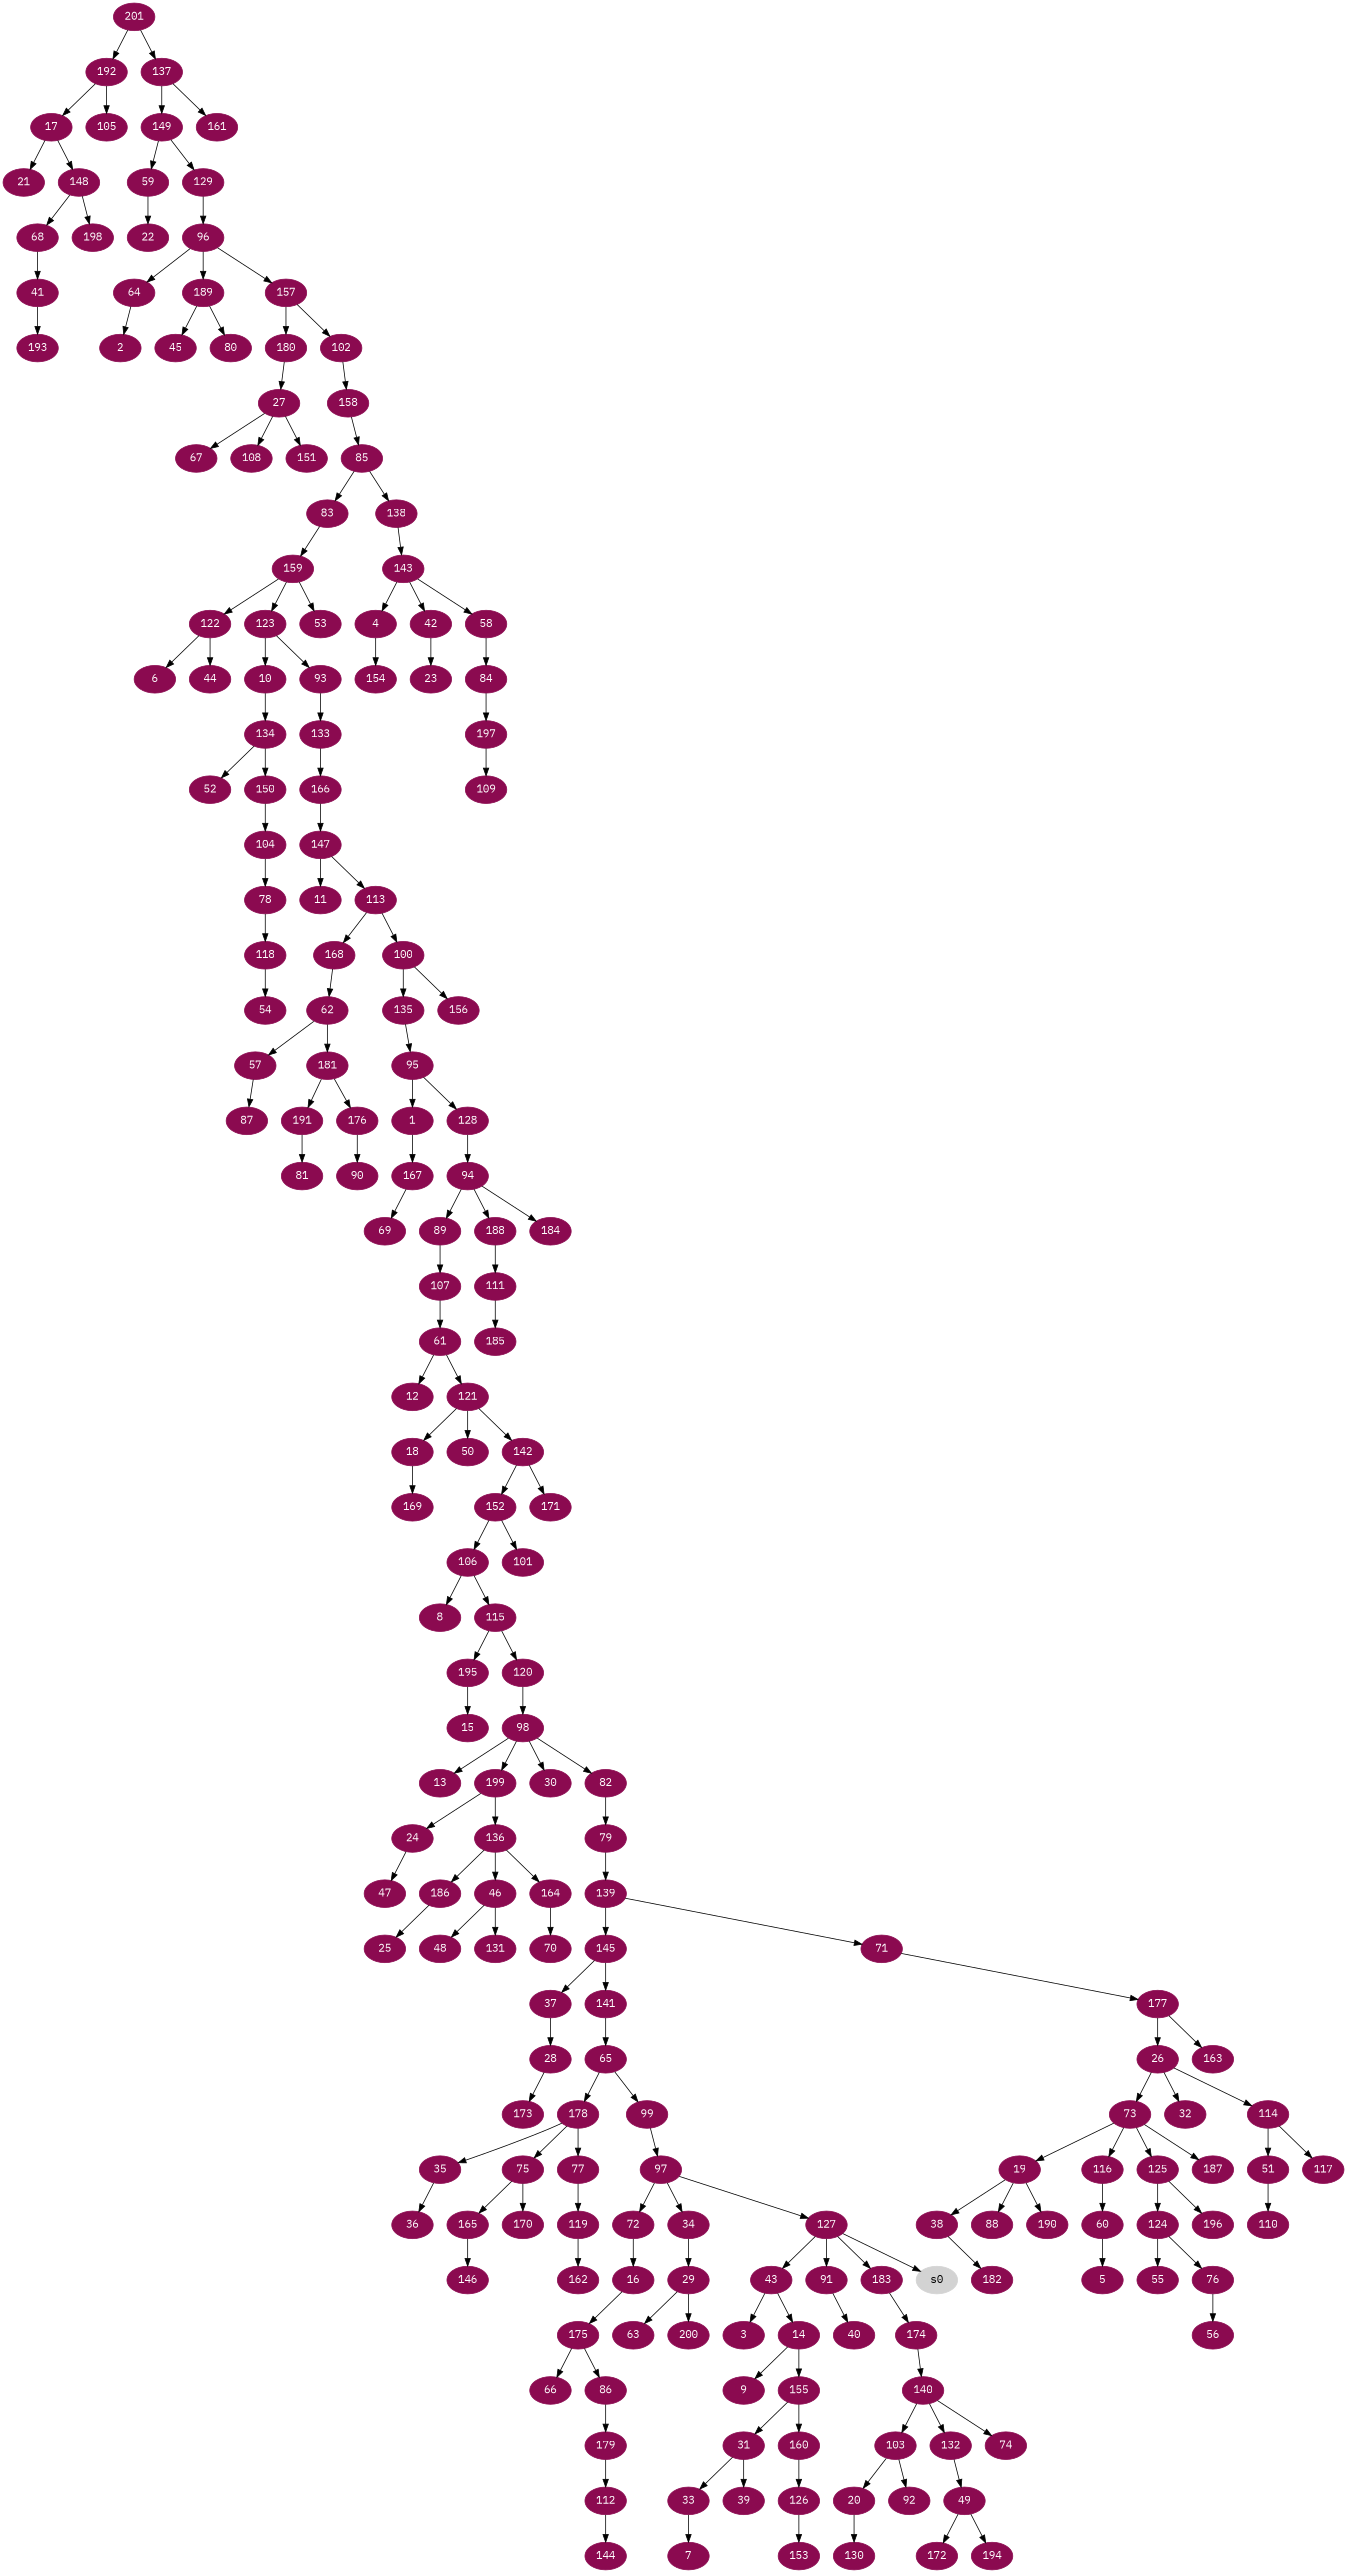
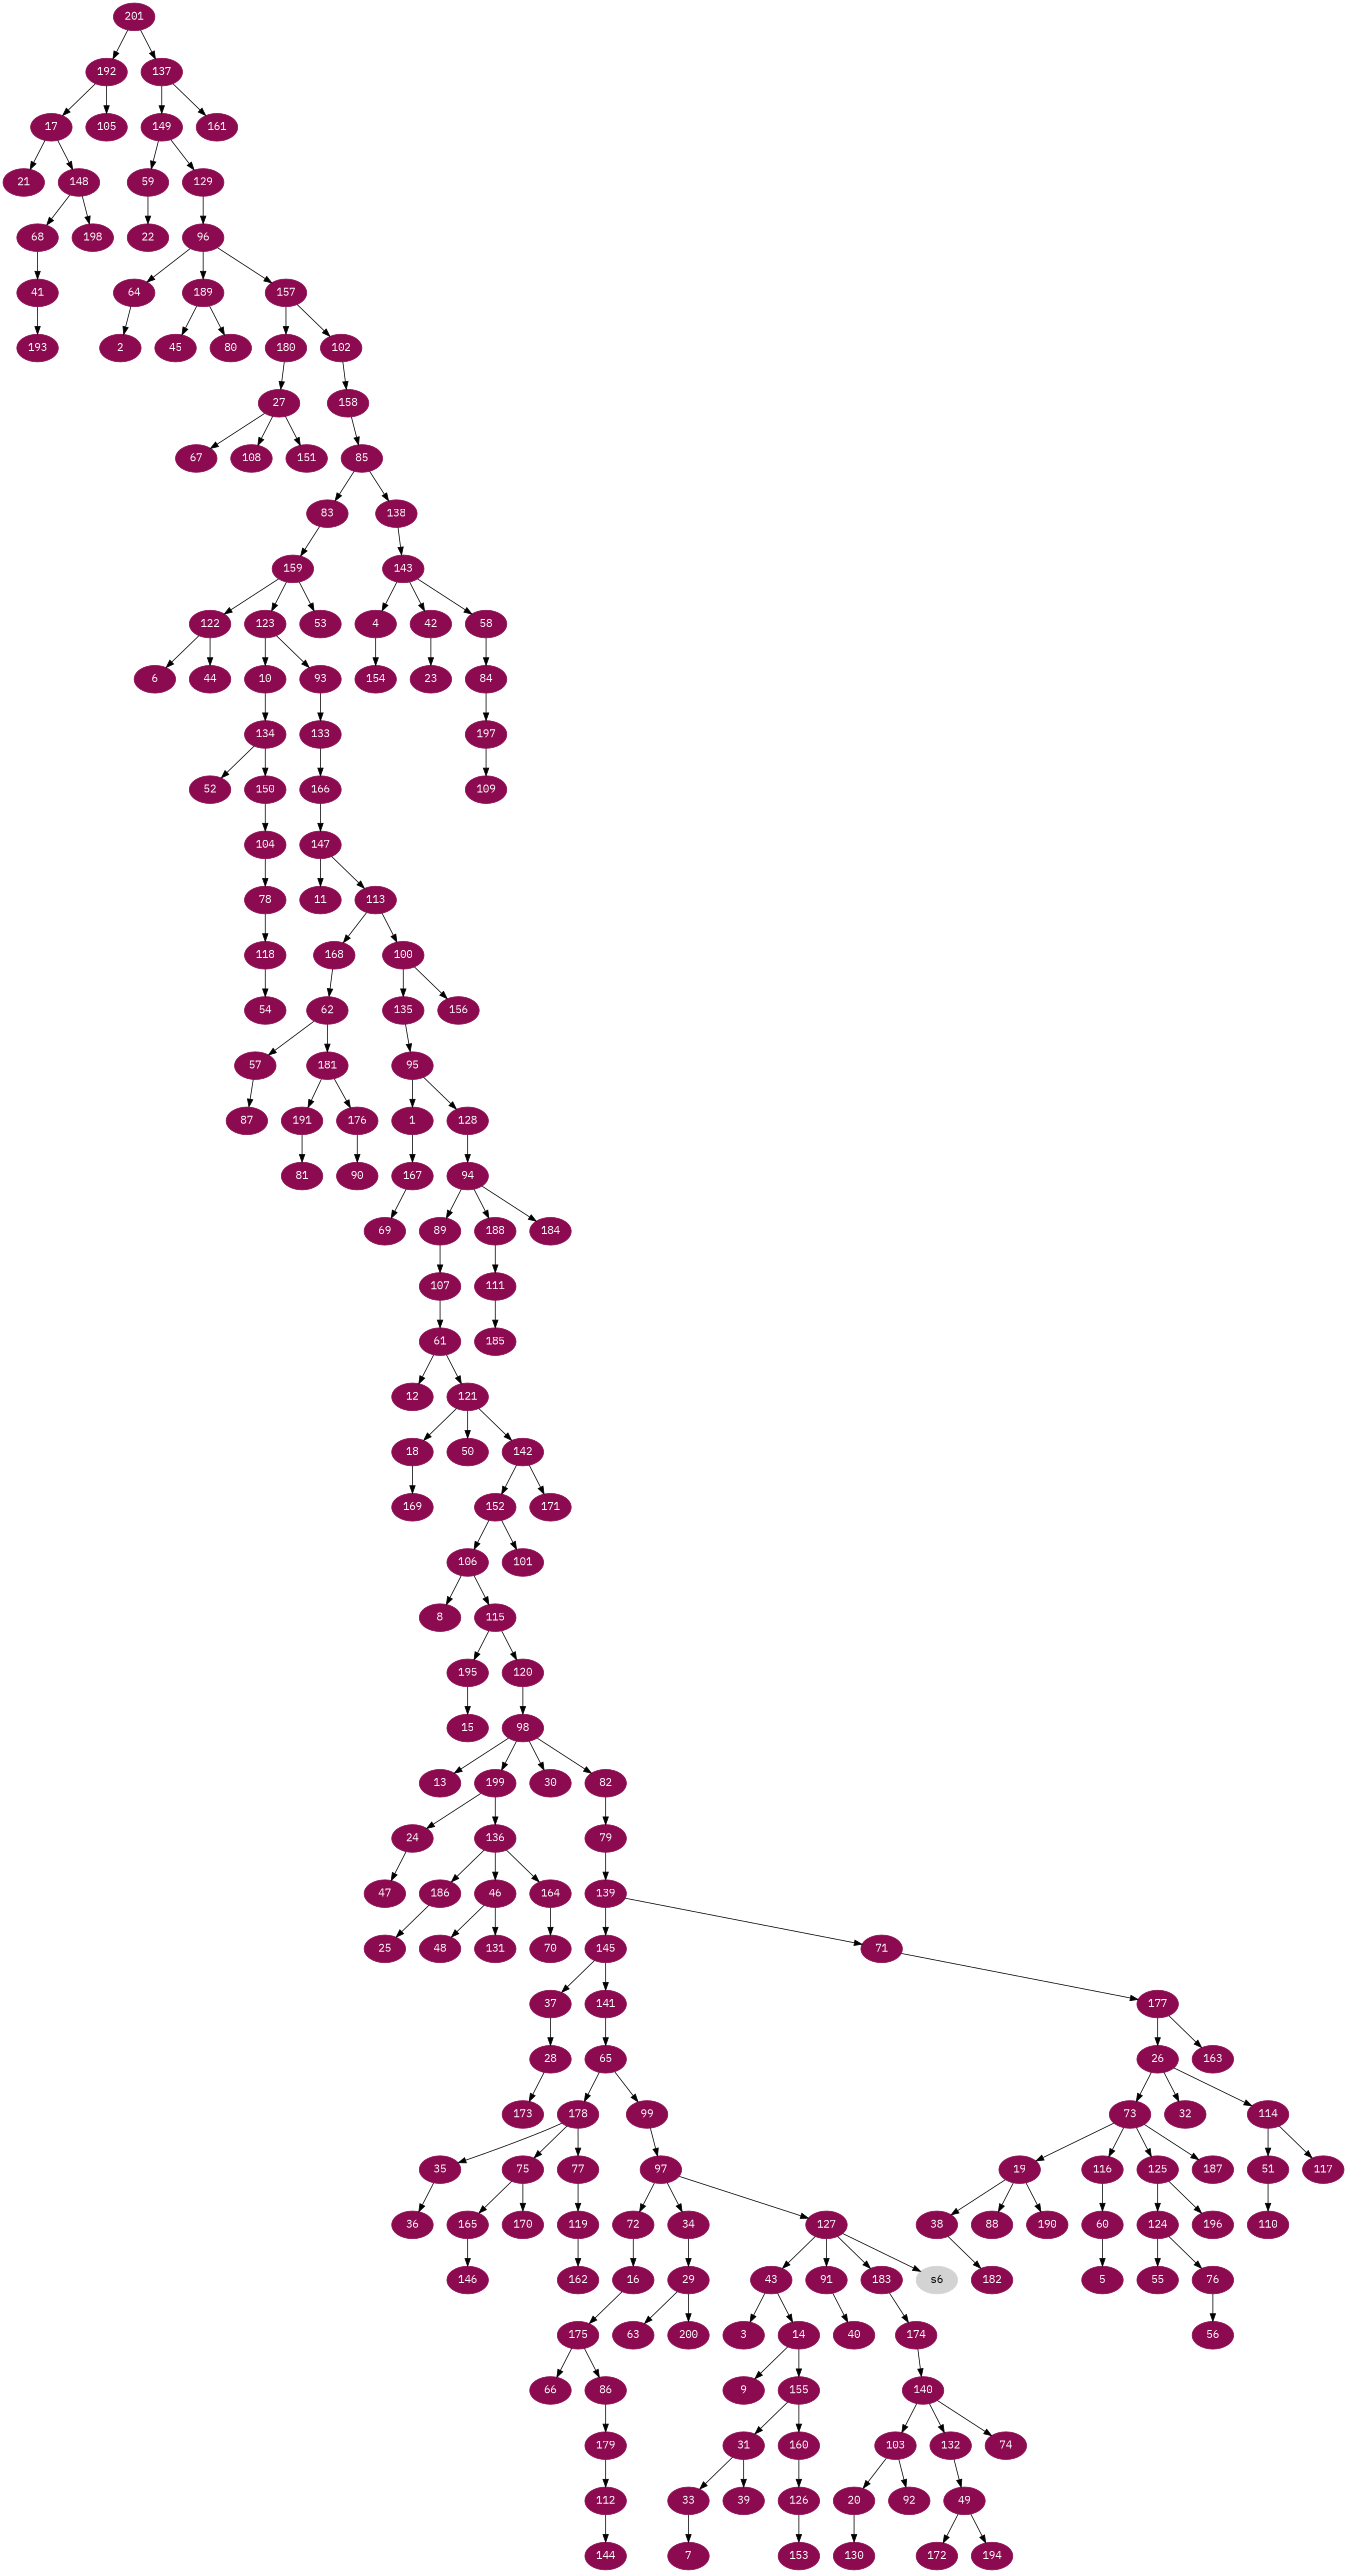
node "s0": label "s0" -> "s6"
